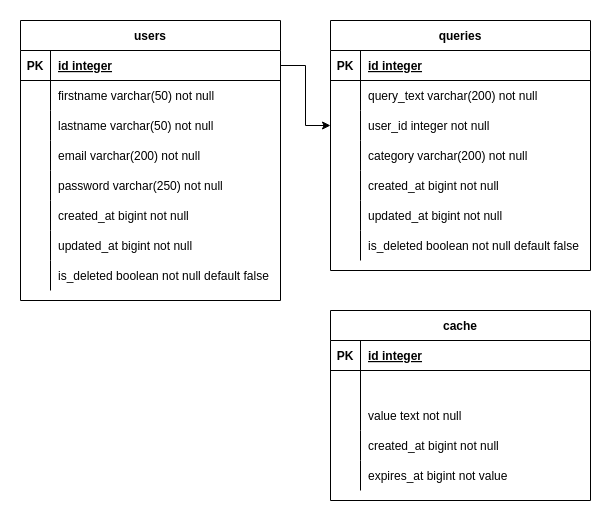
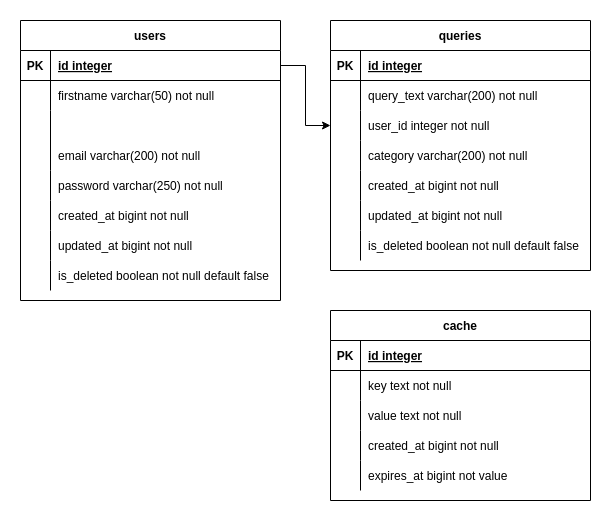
node "lastname varchar(50) not null": removed
node "key text not null": added
